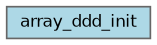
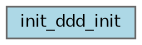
node "array_ddd_init": label "array_ddd_init" -> "init_ddd_init"
